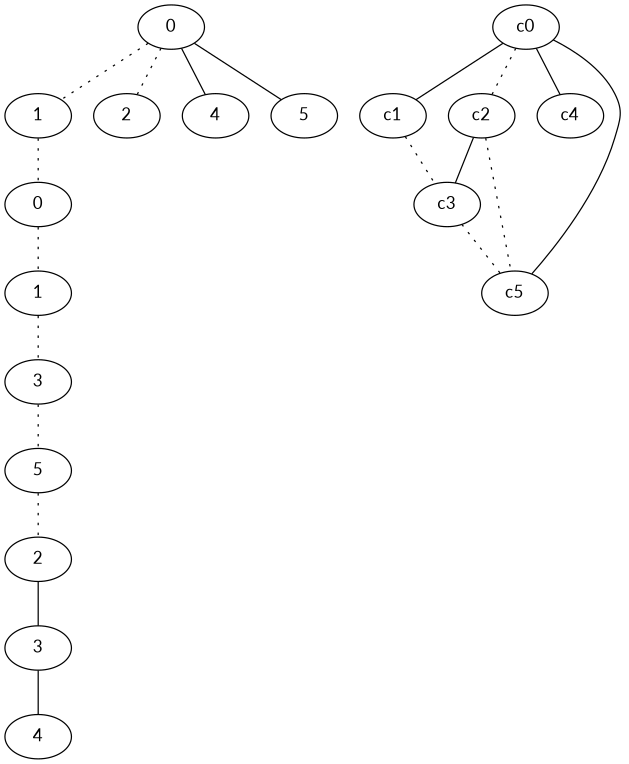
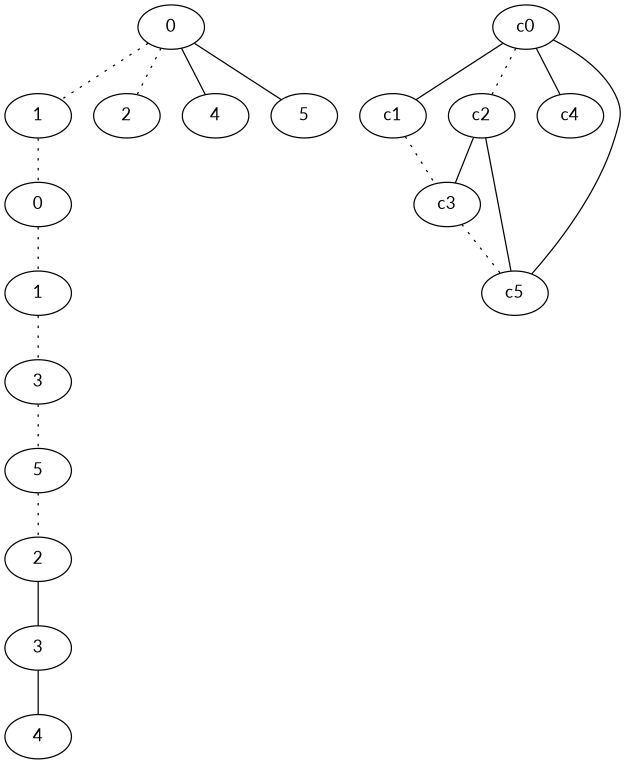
edge "c2" -- "c5": style dotted -> solid
